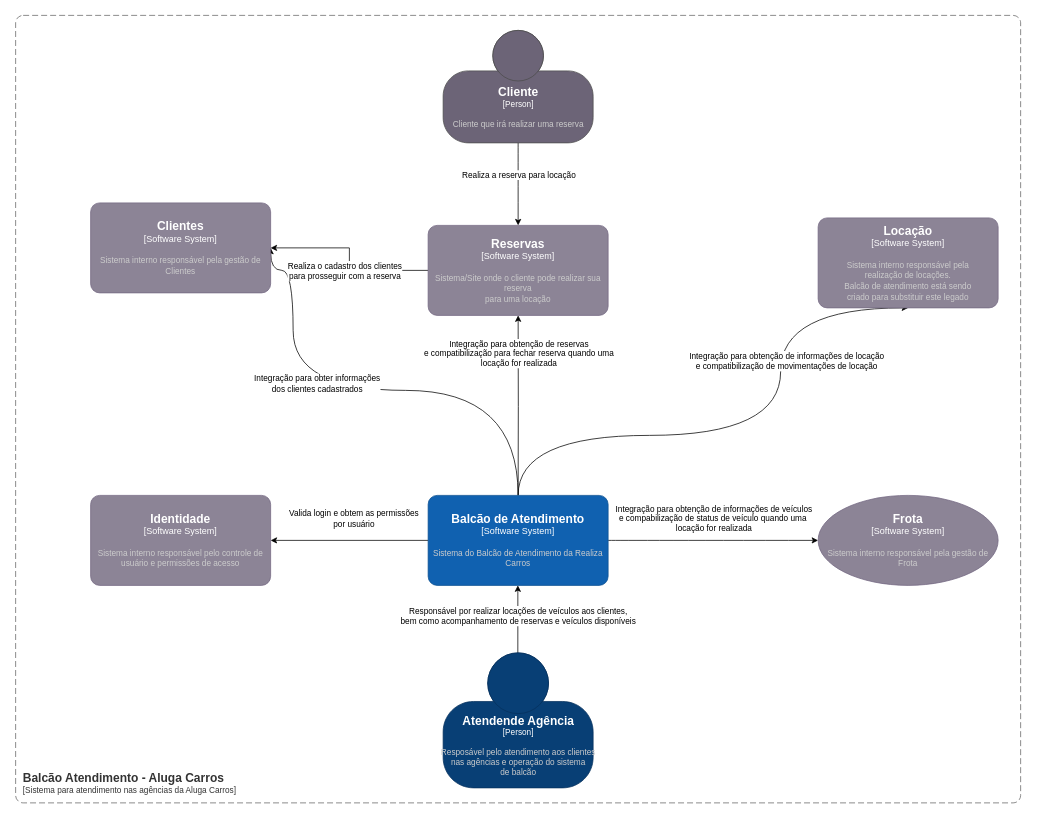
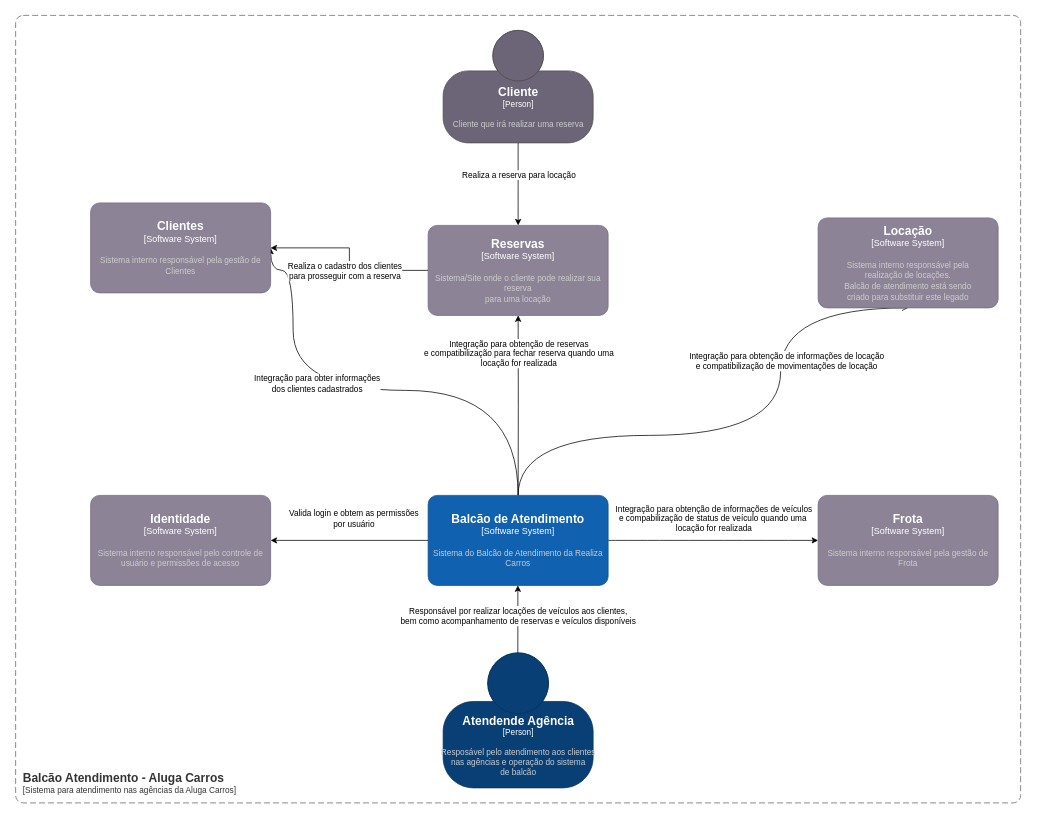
edge "Balcão de Atendimento [Software System] Sistema do Balcão de Atendimento da Realiza Carros" -> "Locação [Software System] Sistema interno responsável pela realização de locações. Balcão de atendimento está sendo criado para substituir este legado": arrowhead classic -> open
node "Frota [Software System] Sistema interno responsável pela gestão de Frota": shape ellipse -> rounded rectangle
